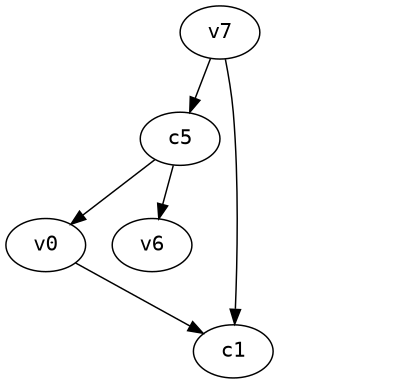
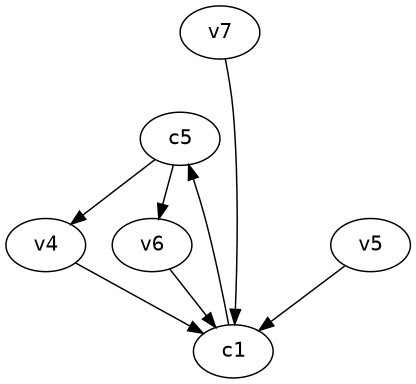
edge "v7" -> "c5": now "c1" -> "c5"
node "v0": label "v0" -> "v4"
node "v5": added
edge "v6" -> "c1": added
